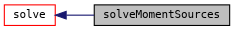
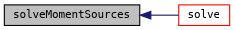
edge "solveMomentSources" -> "solve": reversed
